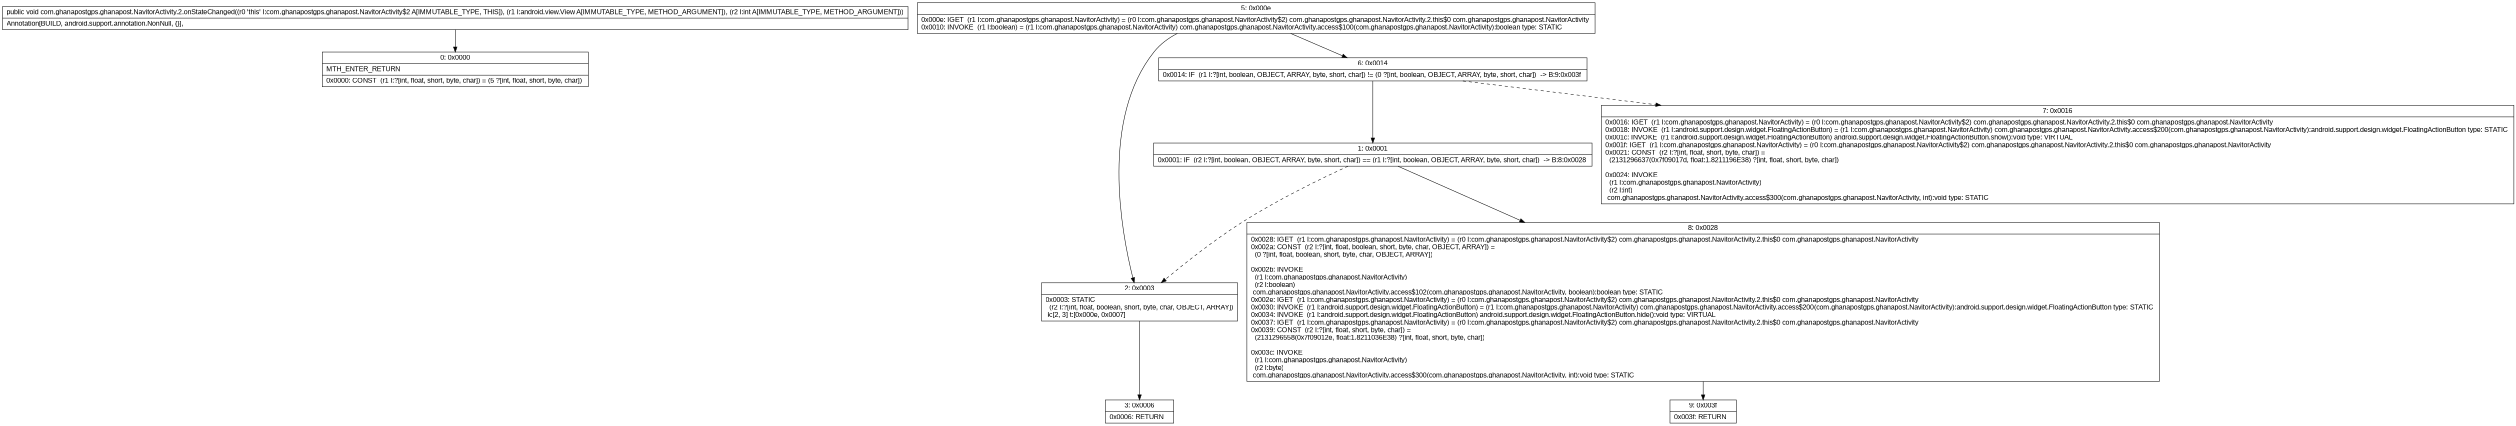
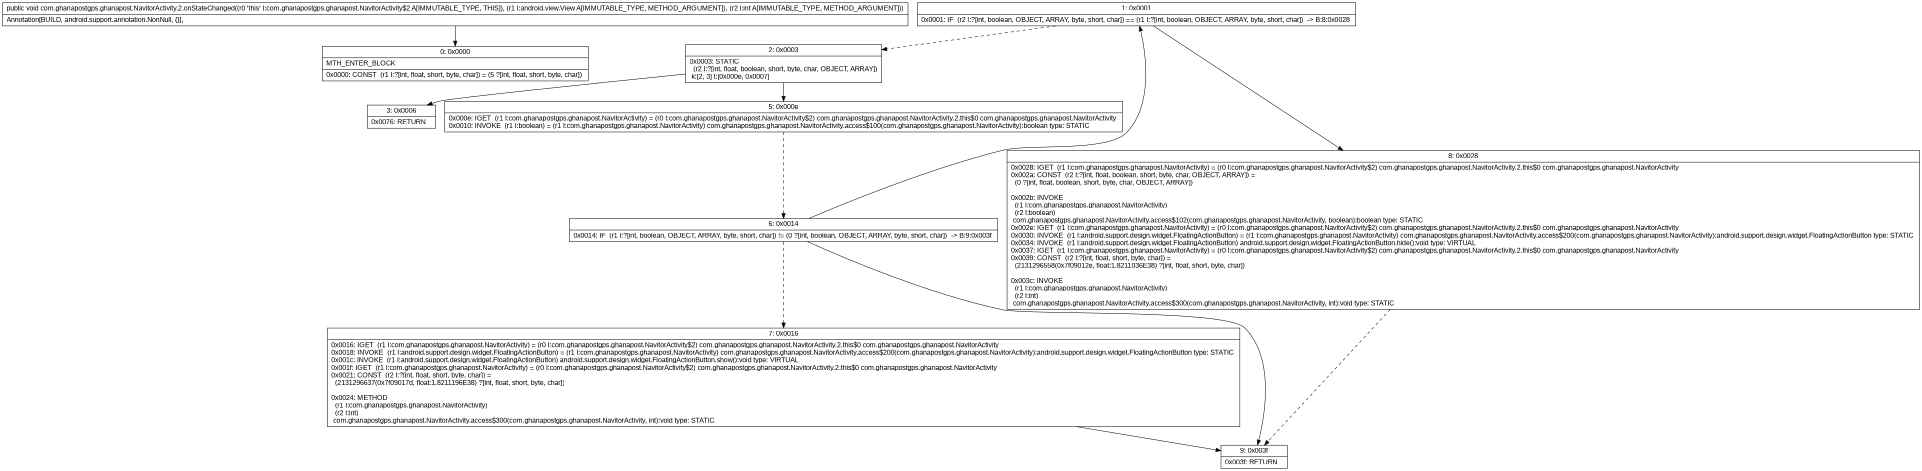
edge "5: 0x000e" -> "6: 0x0014": style solid -> dashed
node "0: 0x0000": text "MTH_ENTER_RETURN" -> "MTH_ENTER_BLOCK"
edge "5: 0x000e" -> "2: 0x0003": reversed
node "7: 0x0016": text "0x0024: INVOKE" -> "0x0024: METHOD"
edge "6: 0x0014" -> "9: 0x003f": added
node "8: 0x0028": text "(r2 I:byte)" -> "(r2 I:int)"
edge "8: 0x0028" -> "9: 0x003f": style solid -> dashed
node "3: 0x0006": text "0x0006: RETURN" -> "0x0076: RETURN"
edge "7: 0x0016" -> "9: 0x003f": added
